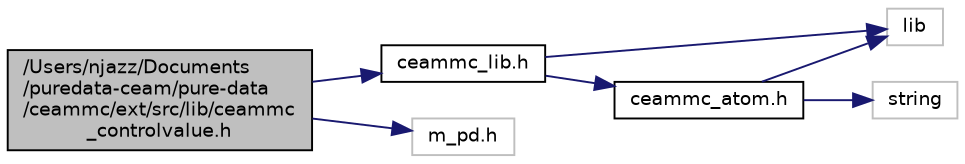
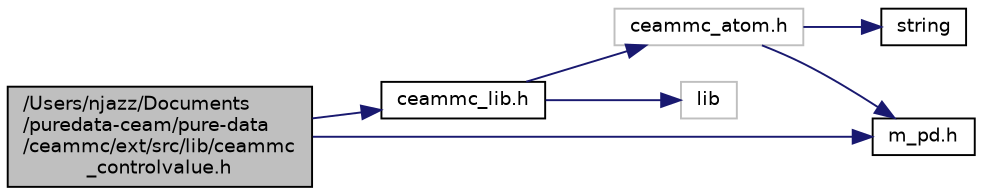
edge "ceammc_atom.h" -> "lib": now "ceammc_atom.h" -> "m_pd.h"
node "ceammc_atom.h": color black -> grey75
node "string": color grey75 -> black
node "m_pd.h": color grey75 -> black
